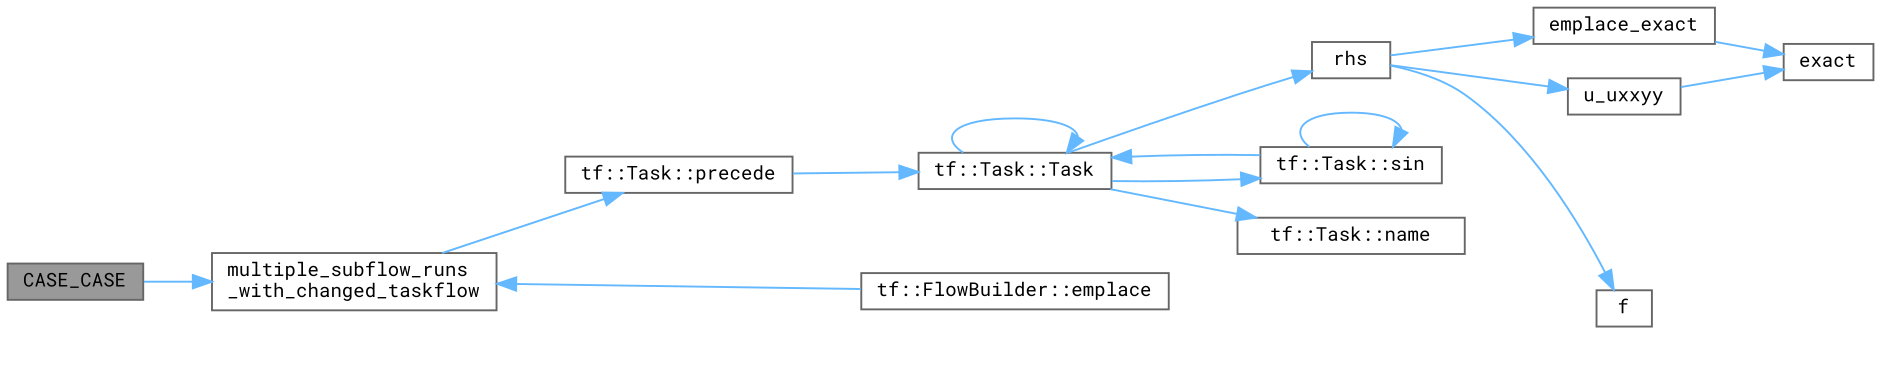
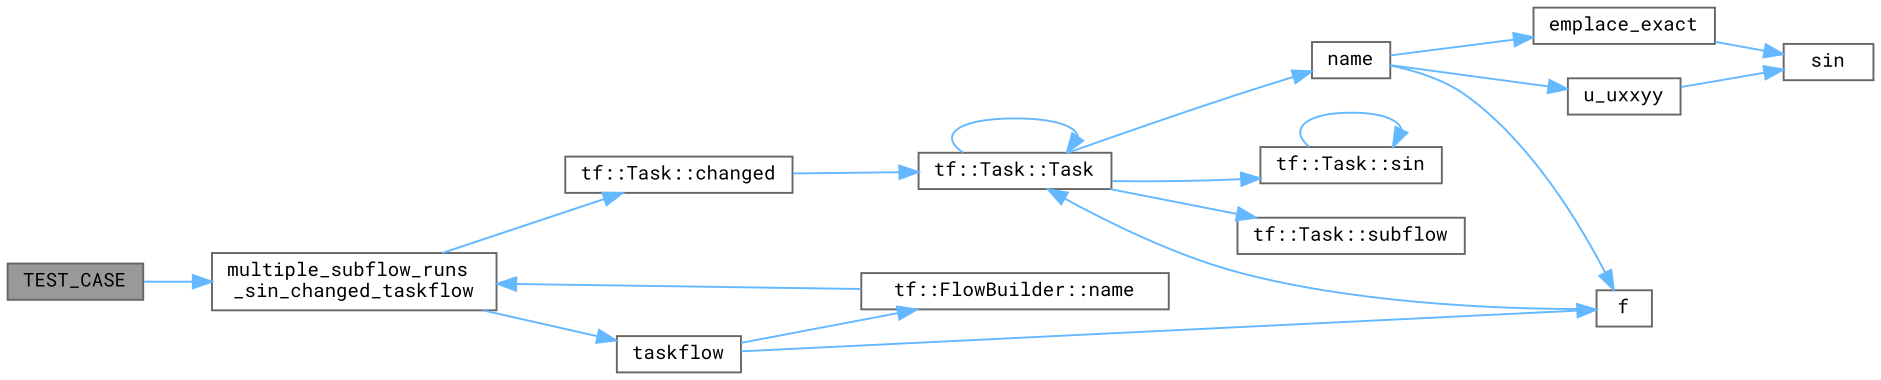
node "rhs": label "rhs" -> "name"
node "exact": label "exact" -> "sin"
edge "tf::Task::sin" -> "tf::Task::Task": now "f" -> "tf::Task::Task"
node "tf::Task::precede": label "tf::Task::precede" -> "tf::Task::changed"
node "tf::Task::name": label "tf::Task::name" -> "tf::Task::subflow"
node "CASE_CASE": label "CASE_CASE" -> "TEST_CASE"
node "multiple_subflow_runs _with_changed_taskflow": label "multiple_subflow_runs _with_changed_taskflow" -> "multiple_subflow_runs _sin_changed_taskflow"
node "tf::FlowBuilder::emplace": label "tf::FlowBuilder::emplace" -> "tf::FlowBuilder::name"
node "taskflow": added
